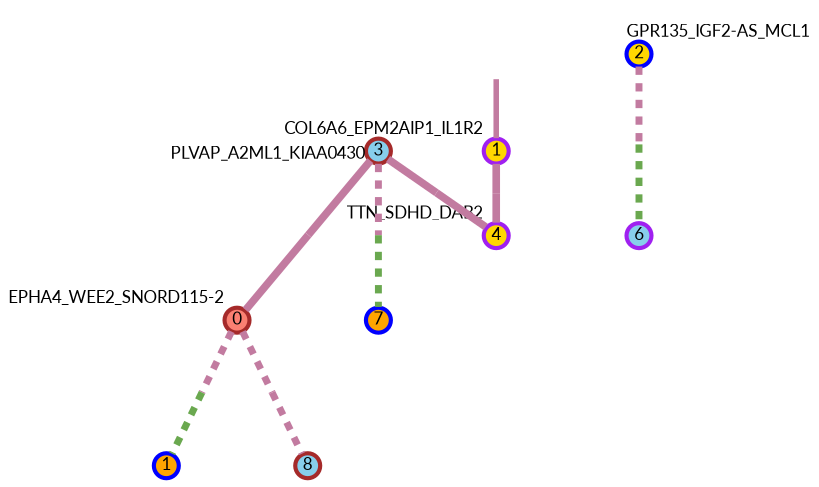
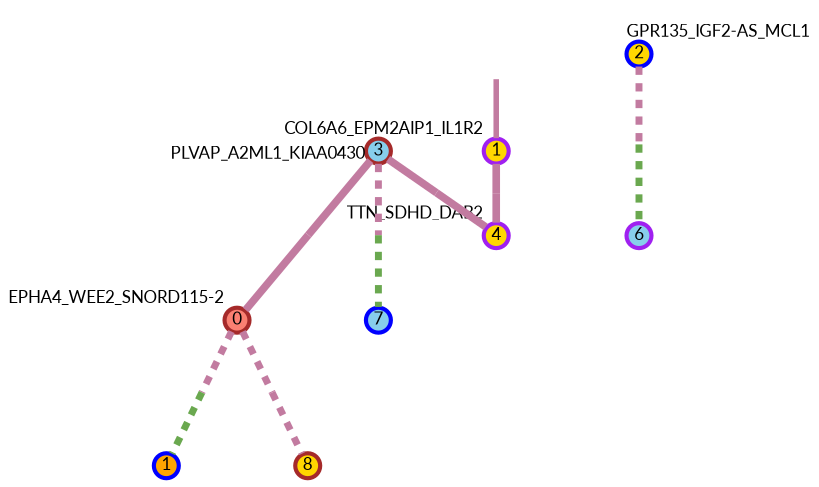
node "7": fillcolor orange -> skyblue
node "8": fillcolor skyblue -> gold
